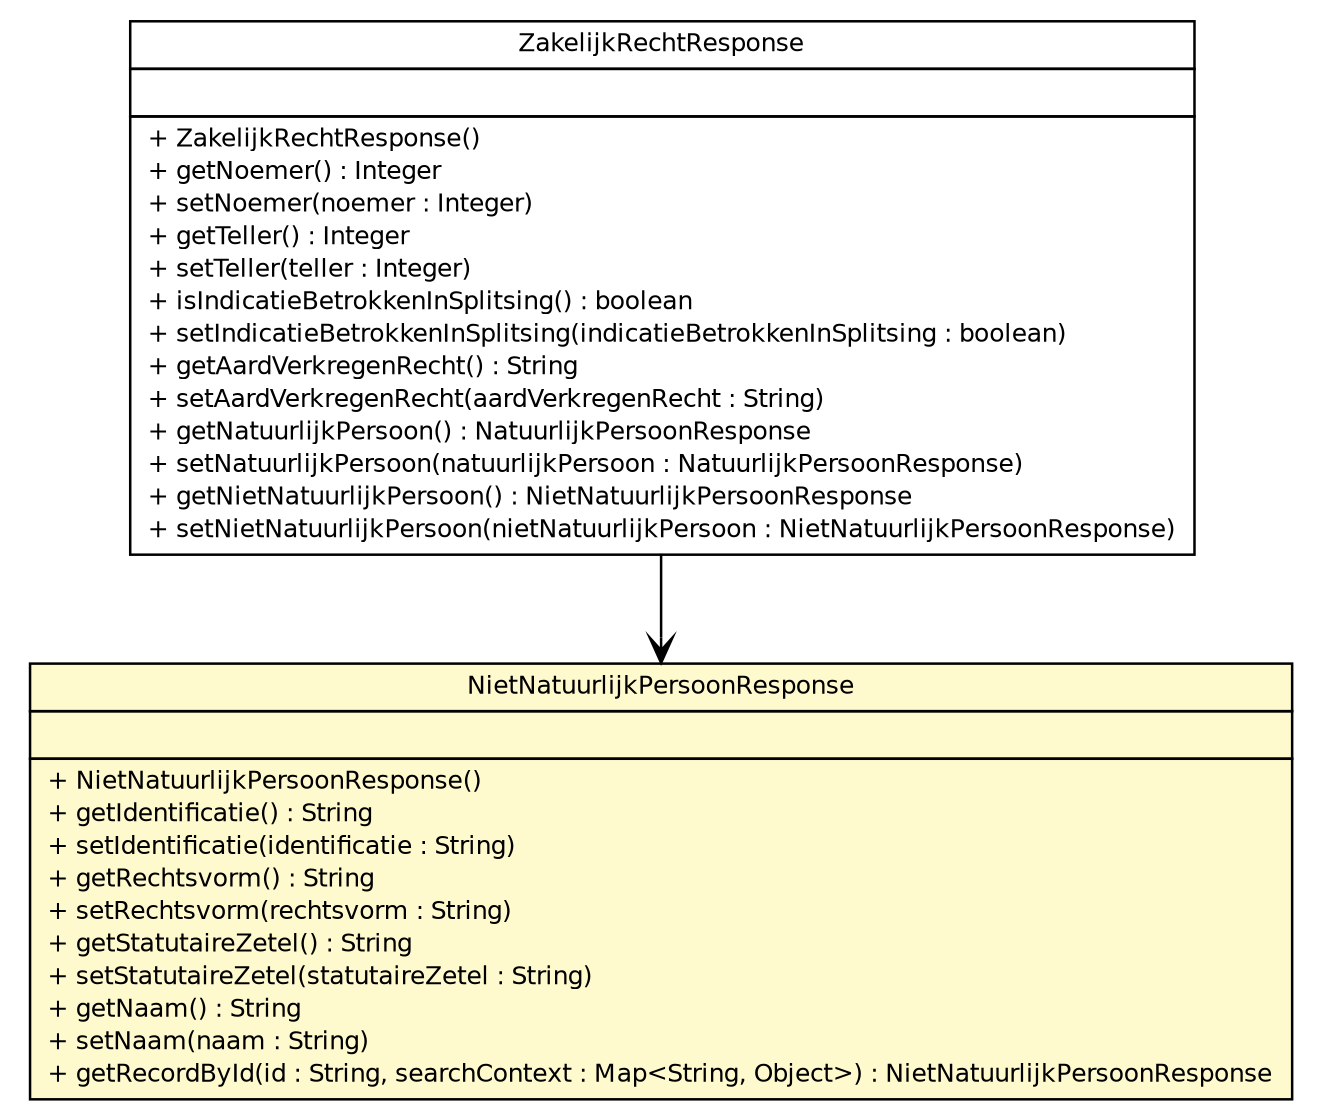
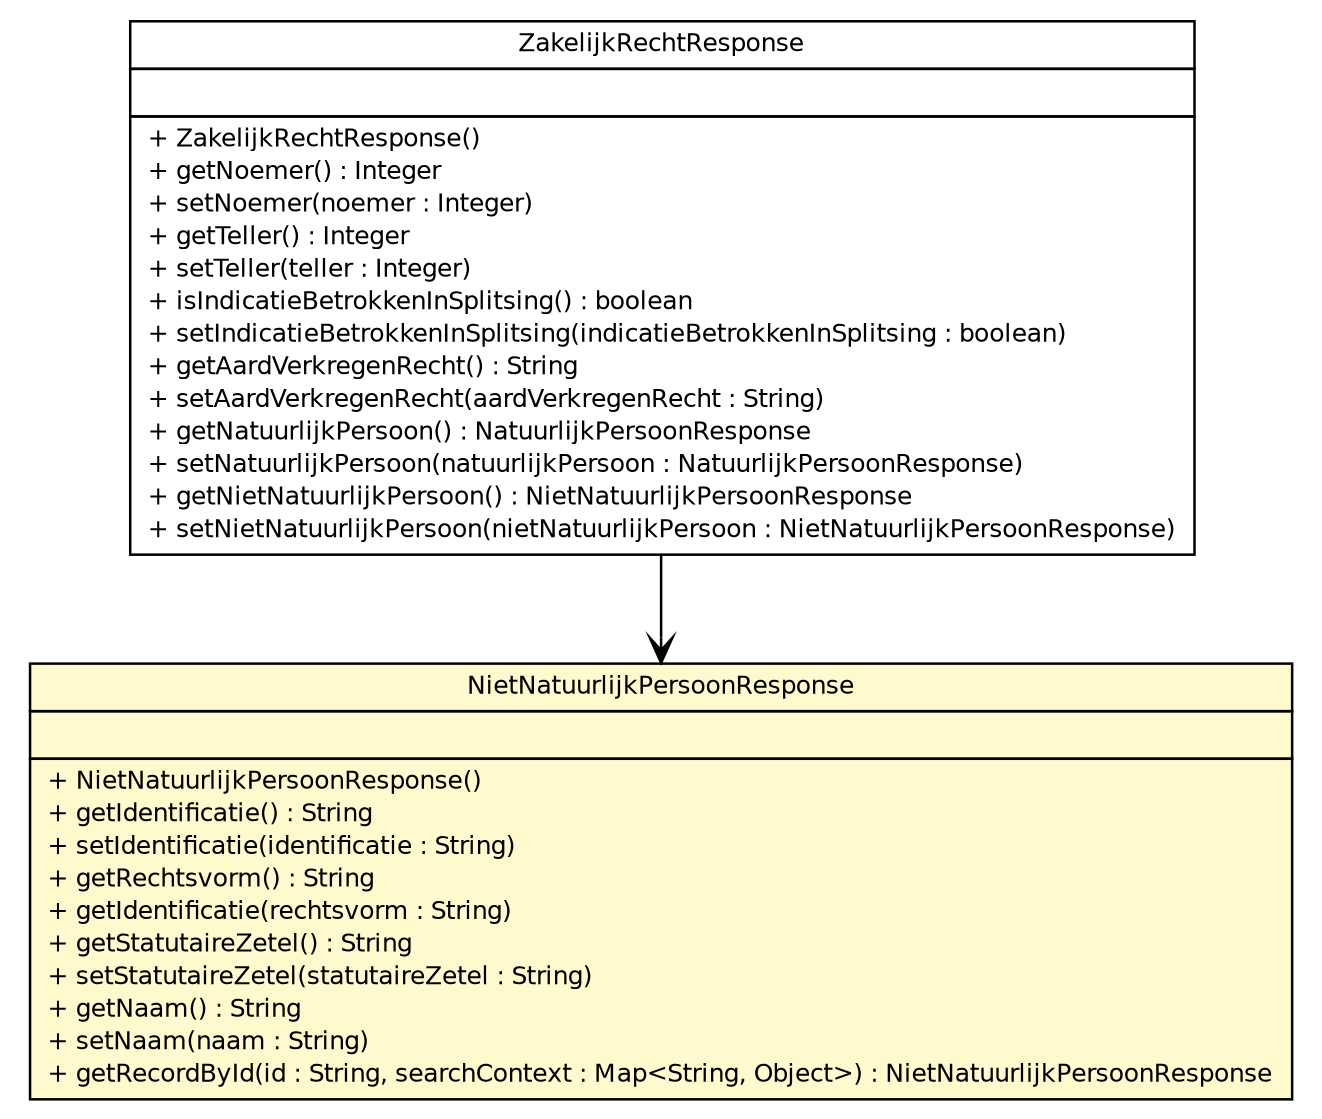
node "NietNatuurlijkPersoonResponse": text "+ setRechtsvorm(rechtsvorm : String)" -> "+ getIdentificatie(rechtsvorm : String)"
